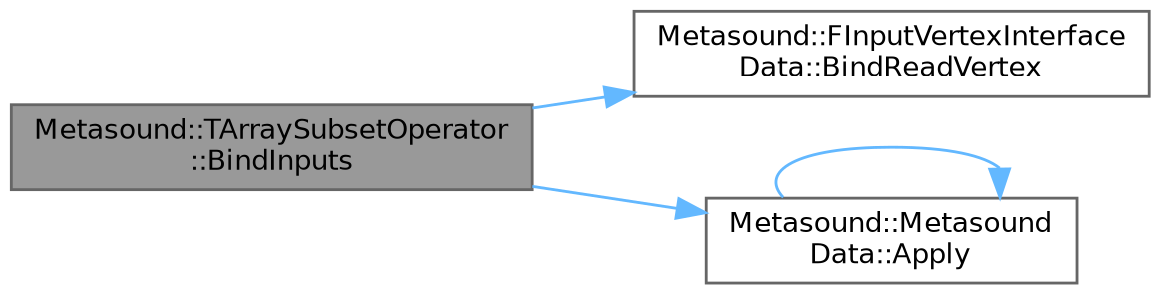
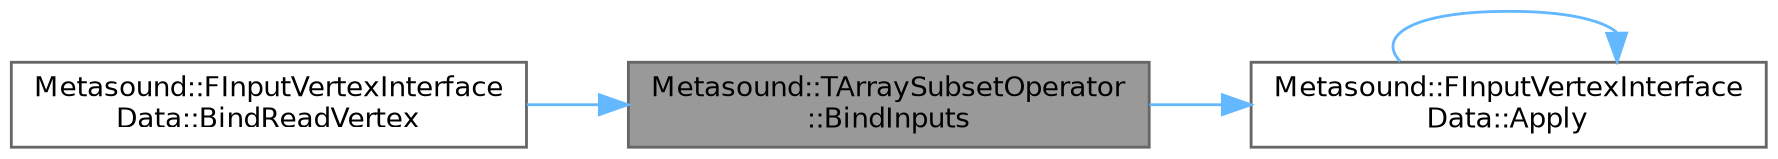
edge "Metasound::TArraySubsetOperator ::BindInputs" -> "Metasound::FInputVertexInterface Data::BindReadVertex": reversed
node "Metasound::Metasound Data::Apply": label "Metasound::Metasound Data::Apply" -> "Metasound::FInputVertexInterface Data::Apply"
